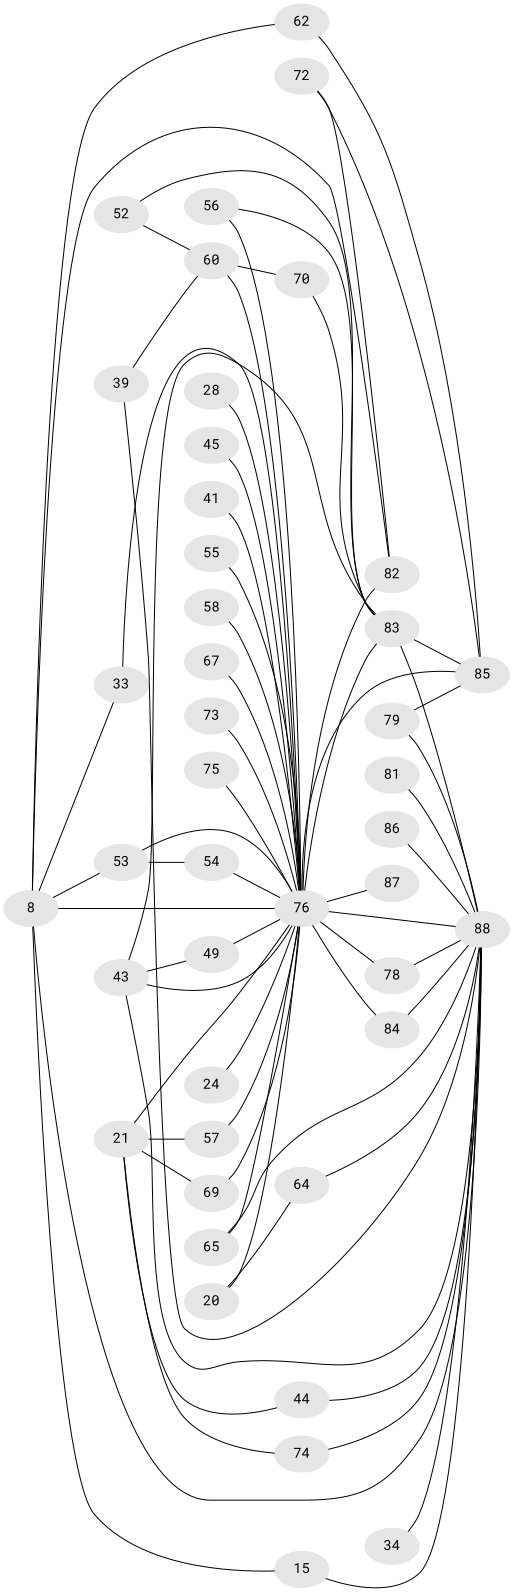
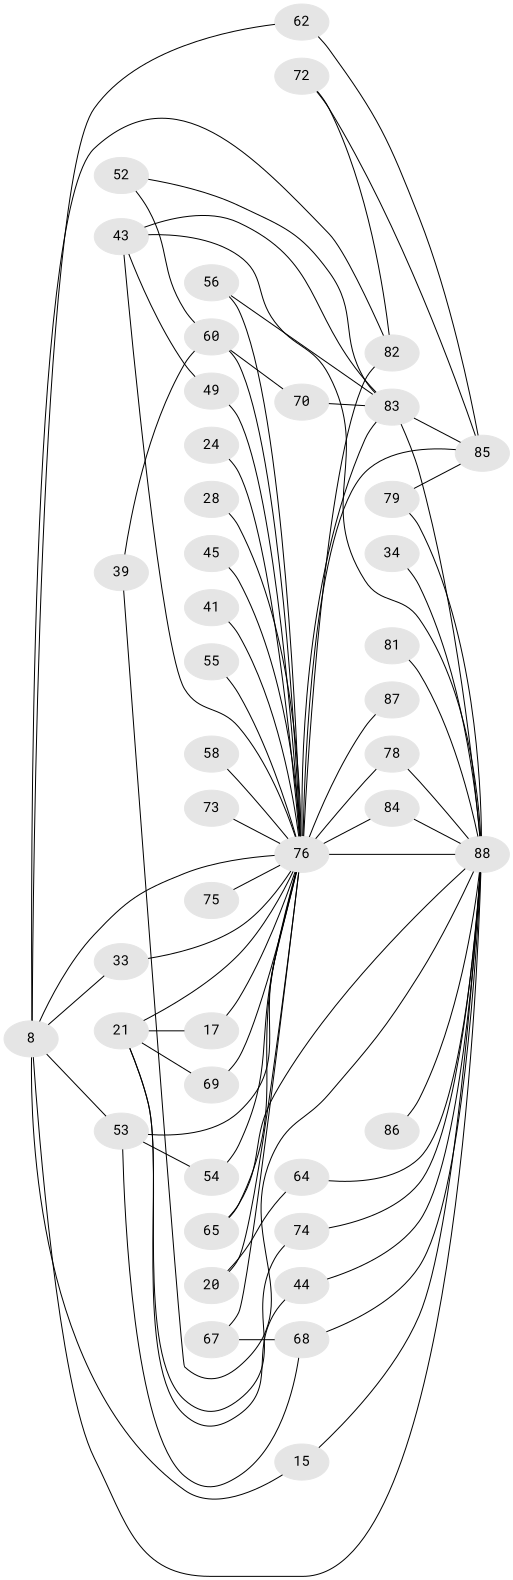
node "57": label "57" -> "17"
node "68": added
